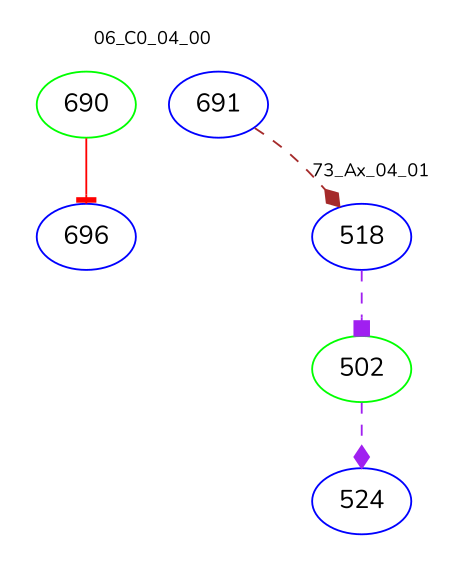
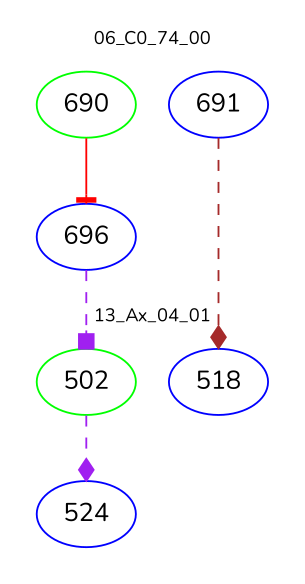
cluster "06_C0_04_00": label "06_C0_04_00" -> "06_C0_74_00"
cluster "73_Ax_04_01": label "73_Ax_04_01" -> "13_Ax_04_01"
edge "518" -> "502": now "696" -> "502"
